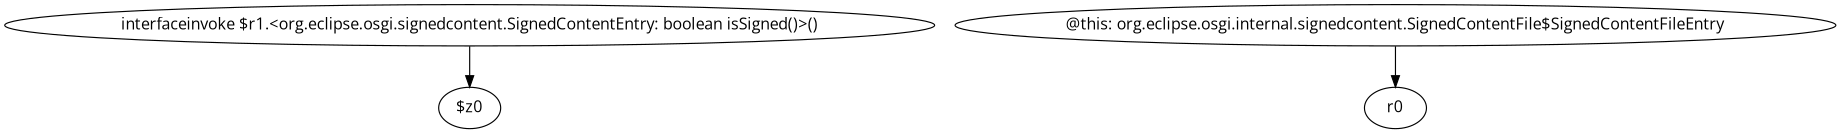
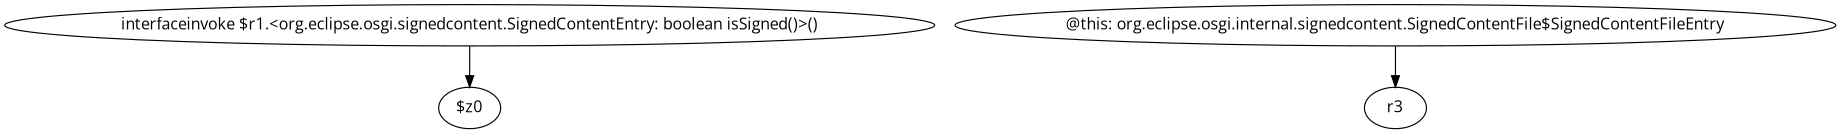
node "r0": label "r0" -> "r3"
